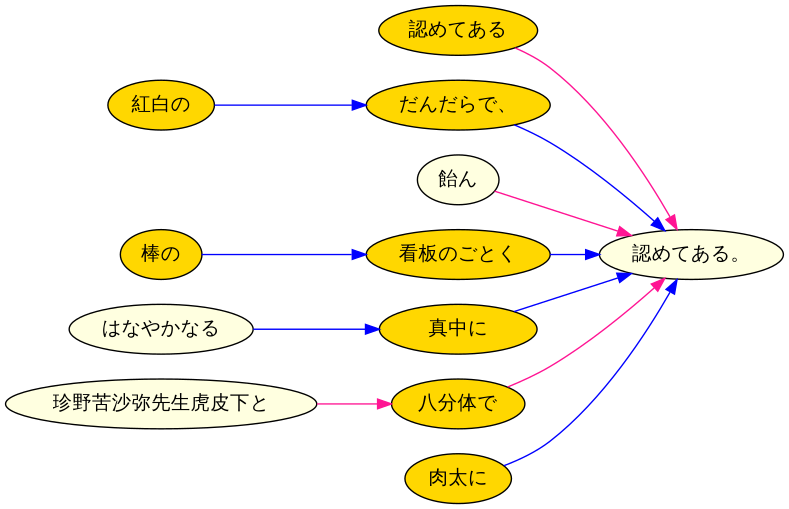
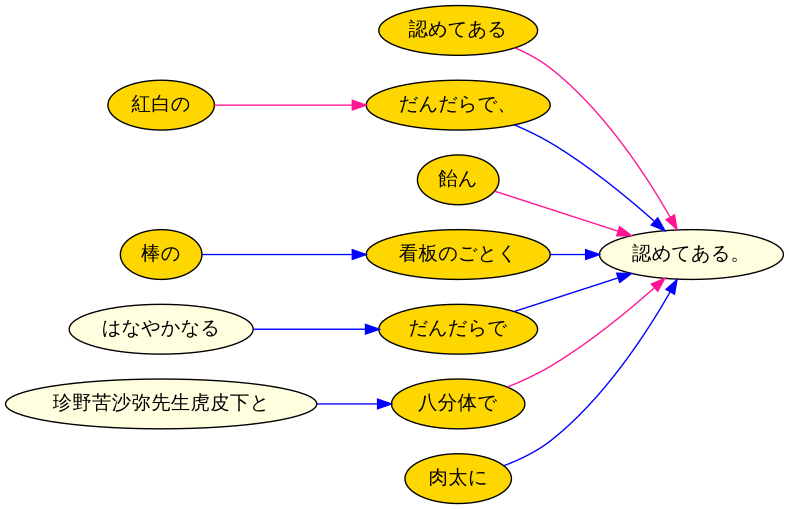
edge "紅白の" -> "だんだらで、": color blue -> deeppink
node "飴ん": fillcolor lightyellow -> gold
node "真中に": label "真中に" -> "だんだらで"
edge "珍野苦沙弥先生虎皮下と" -> "八分体で": color deeppink -> blue
